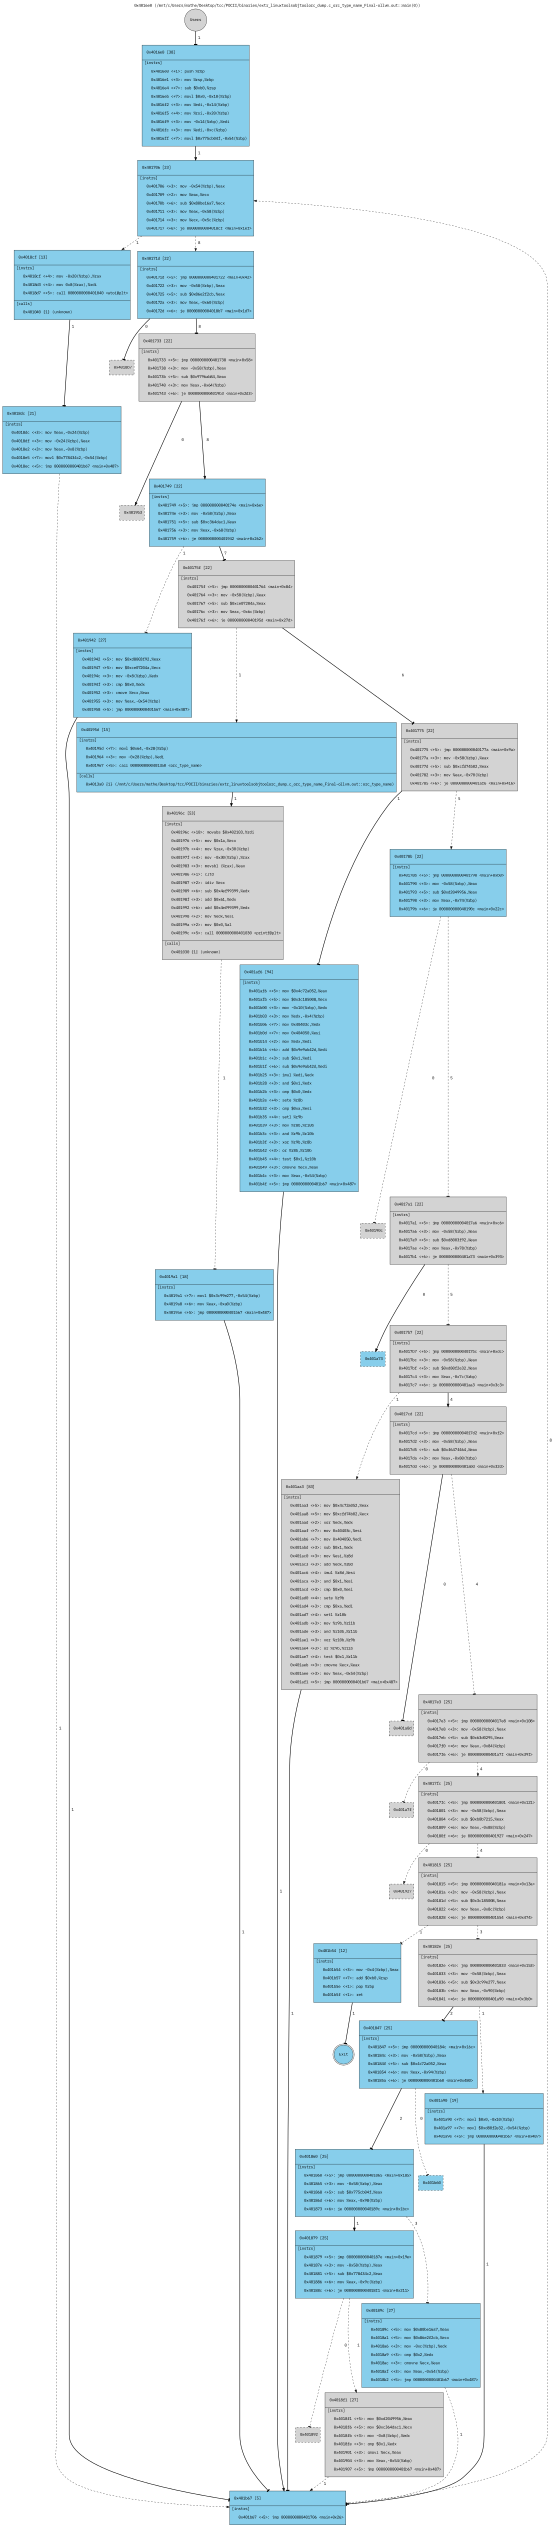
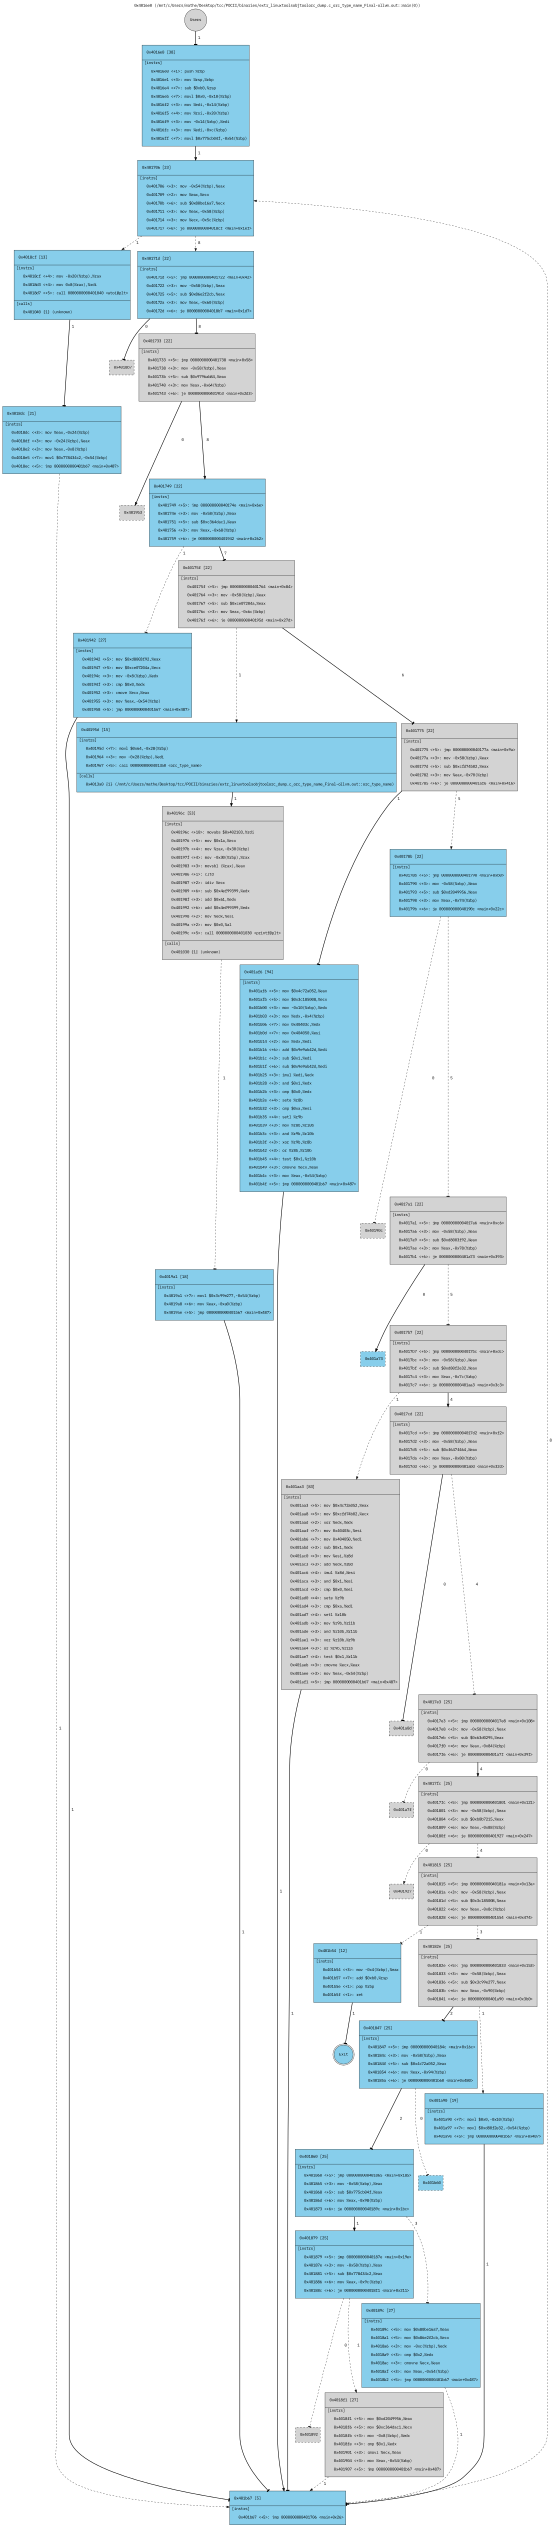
edge "0x4017e3 [25]" -> "0x4017fc [25]": style dashed -> bold
